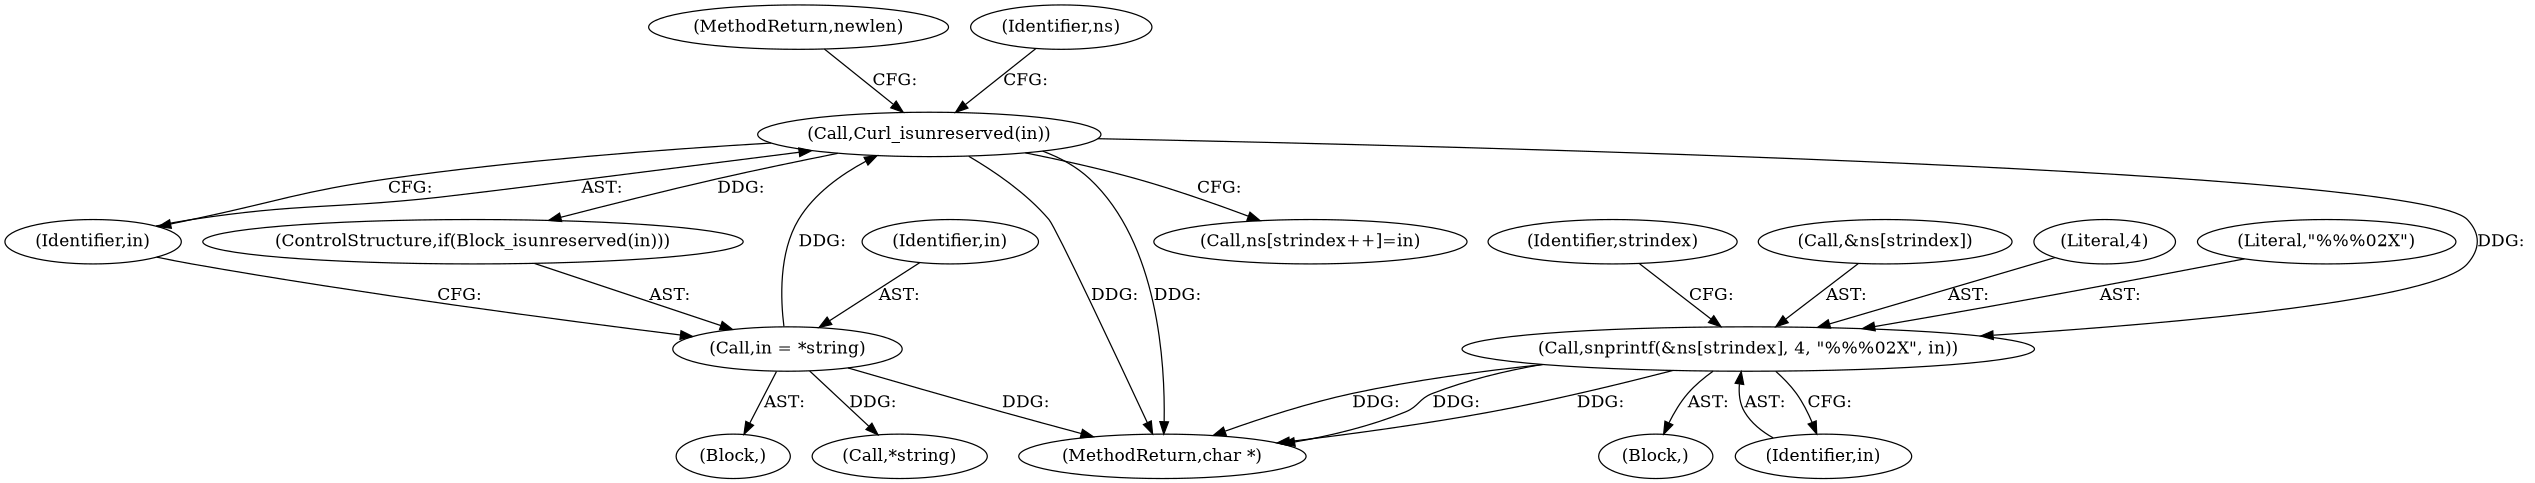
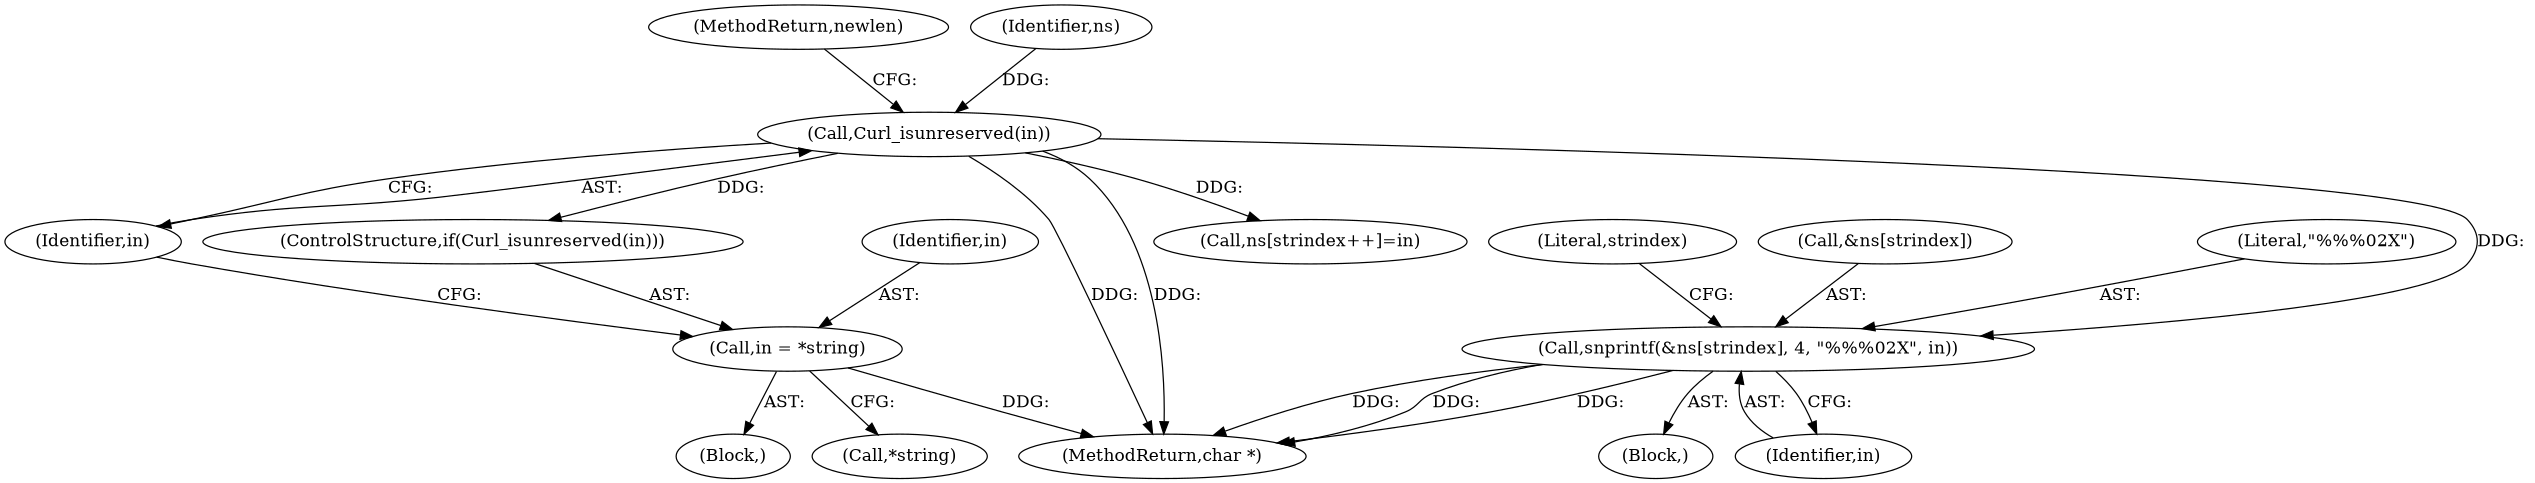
edge "(Identifier,ns)" -> "(Call,Curl_isunreserved(in))": label "CFG: " -> "DDG: "
edge "(Call,Curl_isunreserved(in))" -> "(Call,ns[strindex++]=in)": label "CFG: " -> "DDG: "
edge "(Call,in = *string)" -> "(Call,Curl_isunreserved(in))": removed, label "DDG:"
node "(ControlStructure,if(Block_isunreserved(in)))": label "(ControlStructure,if(Block_isunreserved(in)))" -> "(ControlStructure,if(Curl_isunreserved(in)))"
node "(Identifier,strindex)": label "(Identifier,strindex)" -> "(Literal,strindex)"
node "(Literal,4)": removed
edge "(Call,in = *string)" -> "(Call,*string)": label "DDG: " -> "CFG: "
